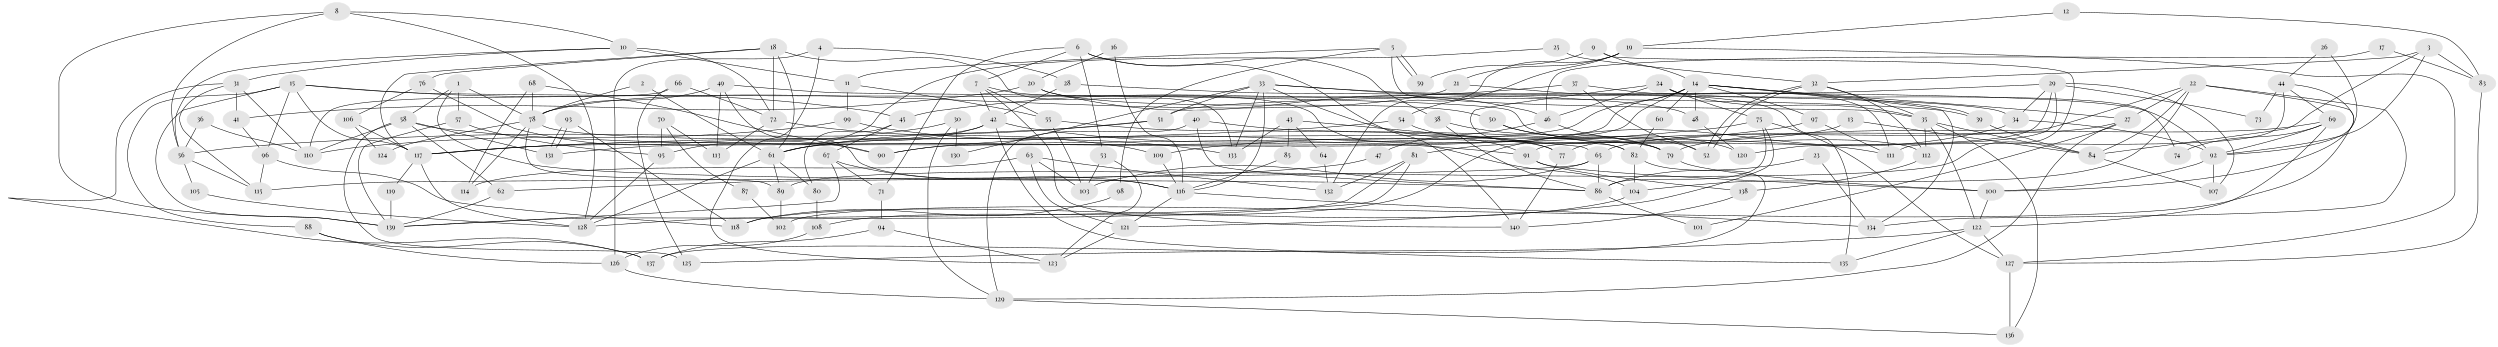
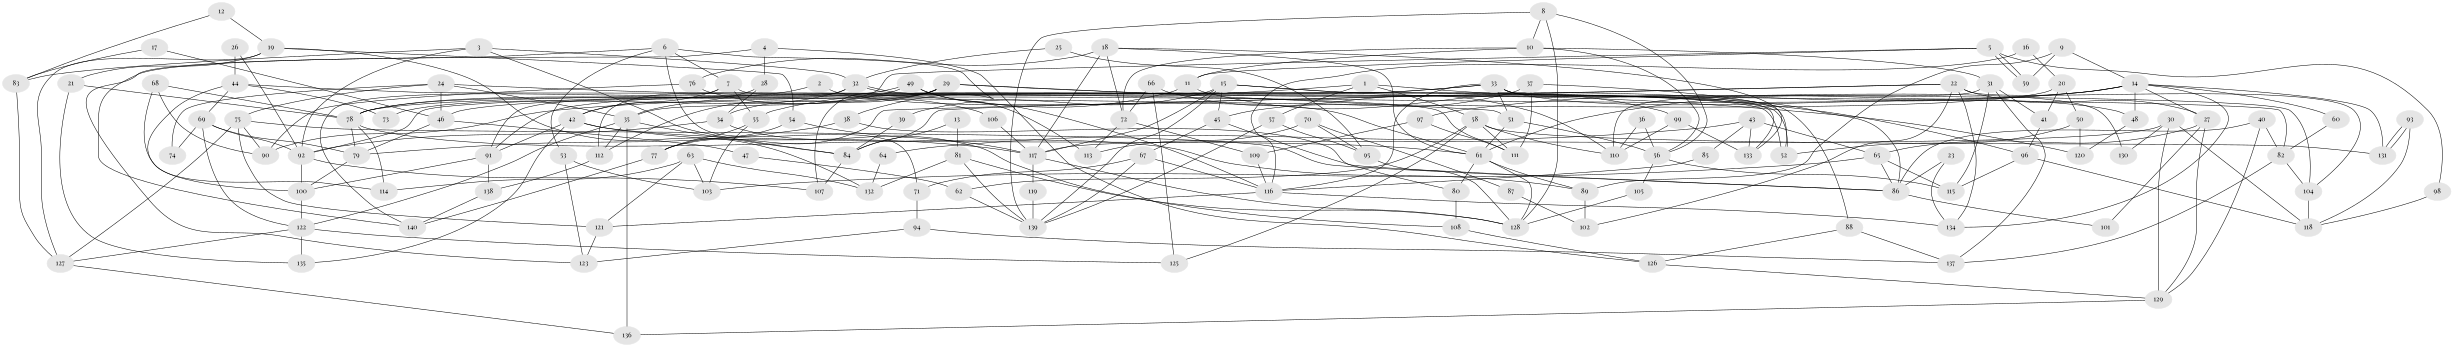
edge "14" -- "39": removed
node "124": removed
edge "30" -- "118": added
